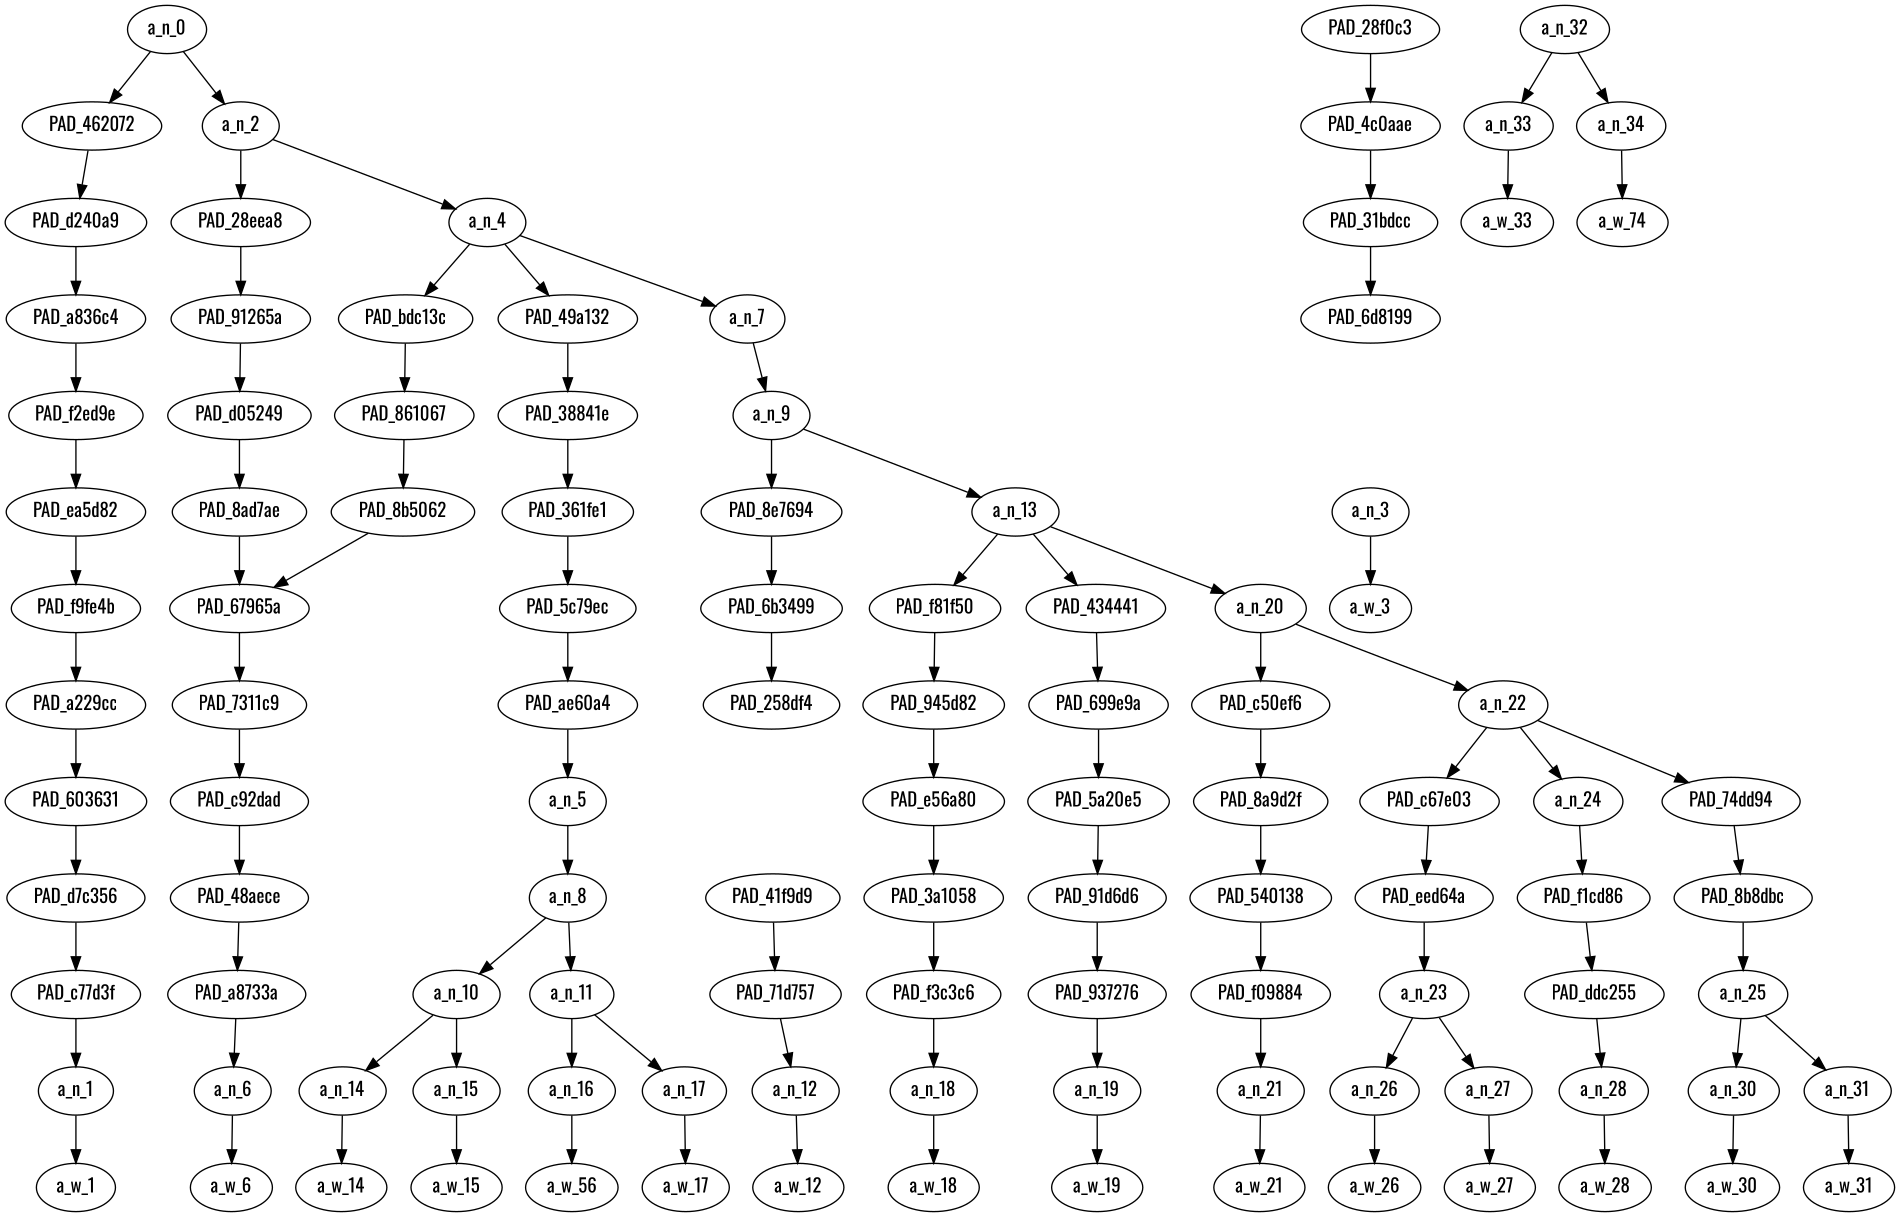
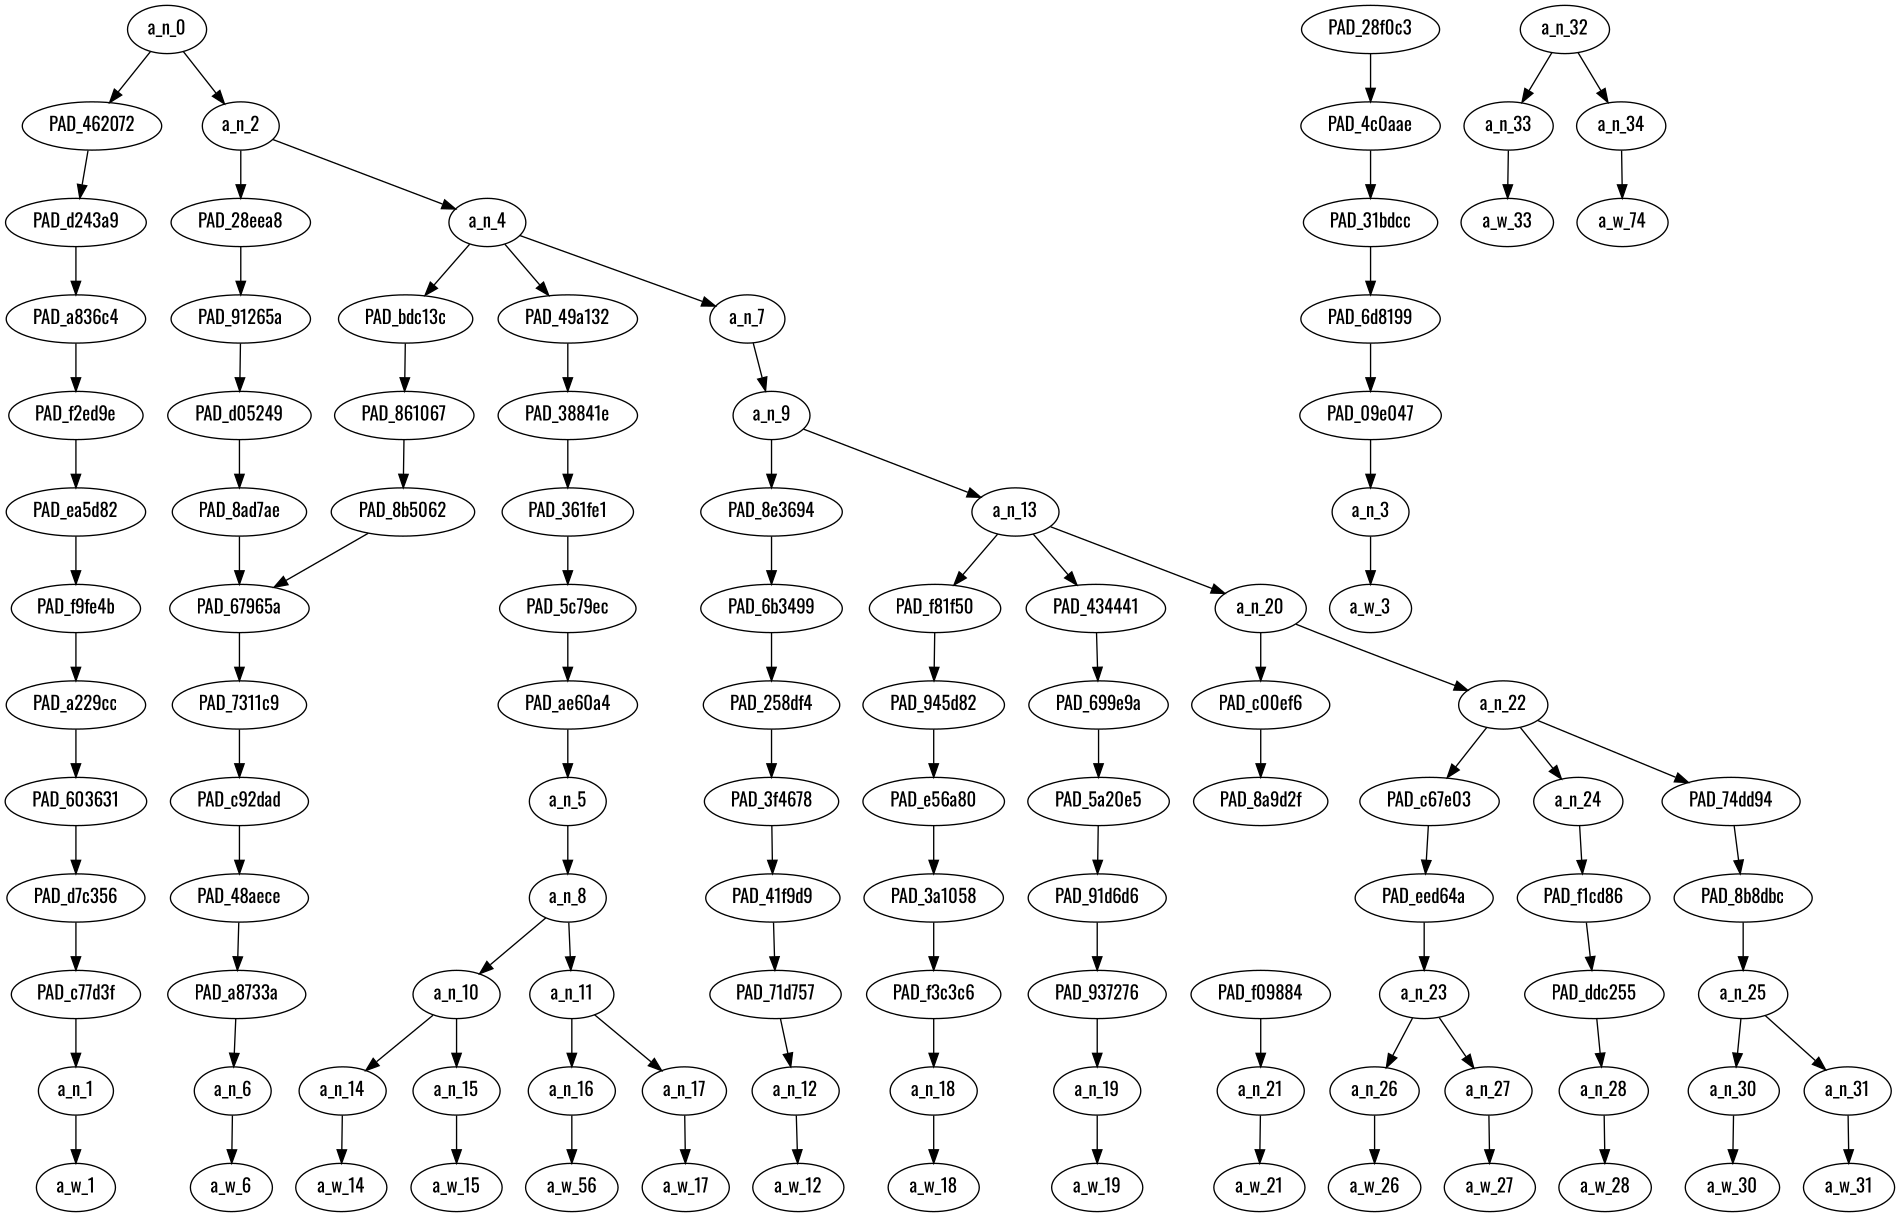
node "PAD_d240a9": label "PAD_d240a9" -> "PAD_d243a9"
node "PAD_09e047": added
node "PAD_8e7694": label "PAD_8e7694" -> "PAD_8e3694"
node "PAD_c50ef6": label "PAD_c50ef6" -> "PAD_c00ef6"
node "PAD_3f4678": added
node "PAD_540138": removed
